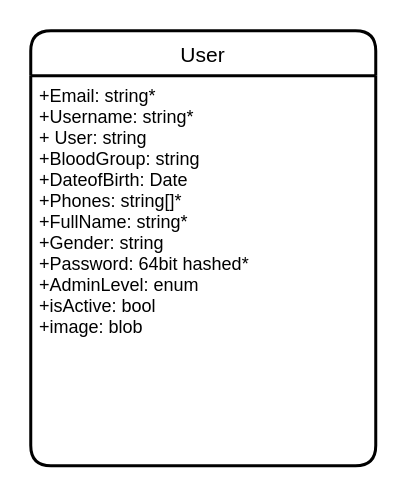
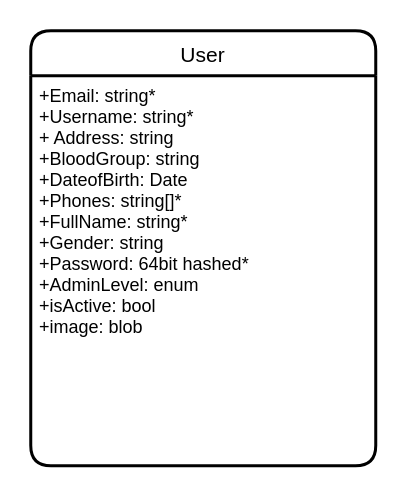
node "+Email: string* +Username: string* + User: string +BloodGroup: string +DateofBirth: Date +Phones: string[]* +FullName: string* +Gender: string +Password: 64bit hashed* +AdminLevel: enum +isActive: bool +image: blob": label "+Email: string* +Username: string* + User: string +BloodGroup: string +DateofBirth: Date +Phones: string[]* +FullName: string* +Gender: string +Password: 64bit hashed* +AdminLevel: enum +isActive: bool +image: blob" -> "+Email: string* +Username: string* + Address: string +BloodGroup: string +DateofBirth: Date +Phones: string[]* +FullName: string* +Gender: string +Password: 64bit hashed* +AdminLevel: enum +isActive: bool +image: blob"
